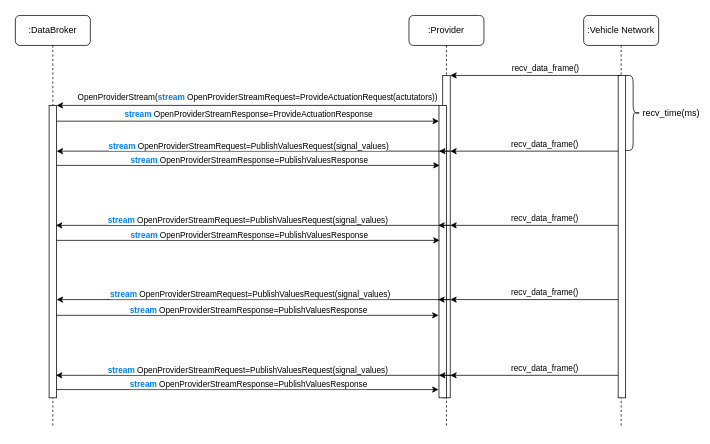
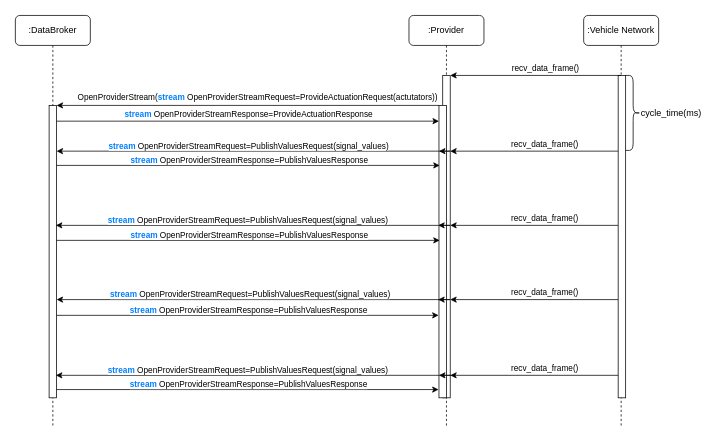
node "recv_time(ms)": label "recv_time(ms)" -> "cycle_time(ms)"
